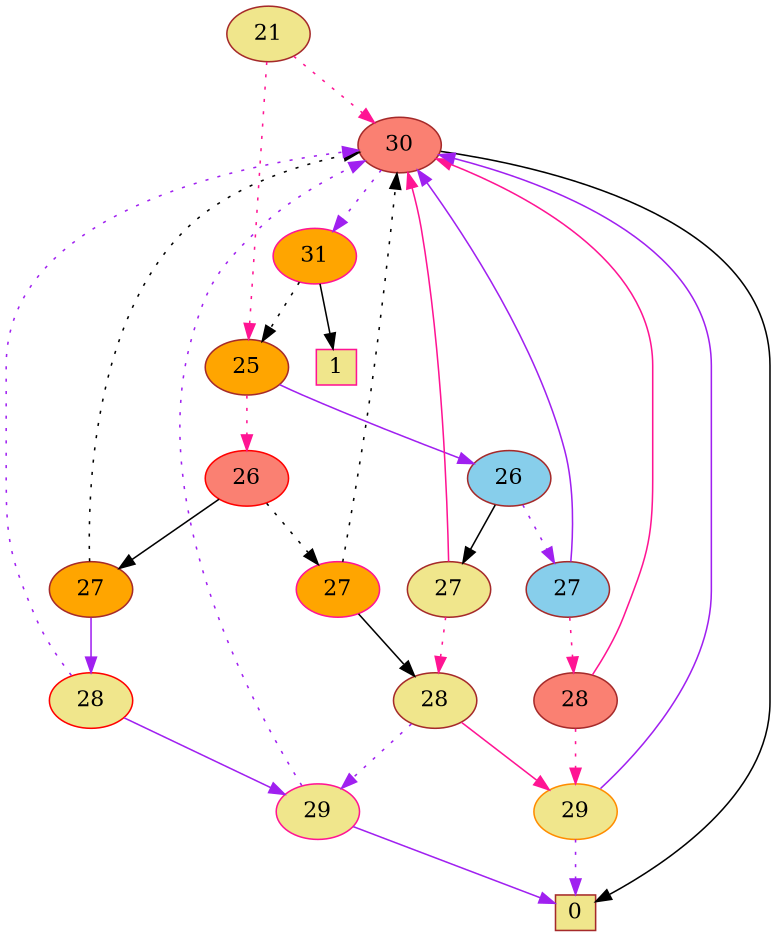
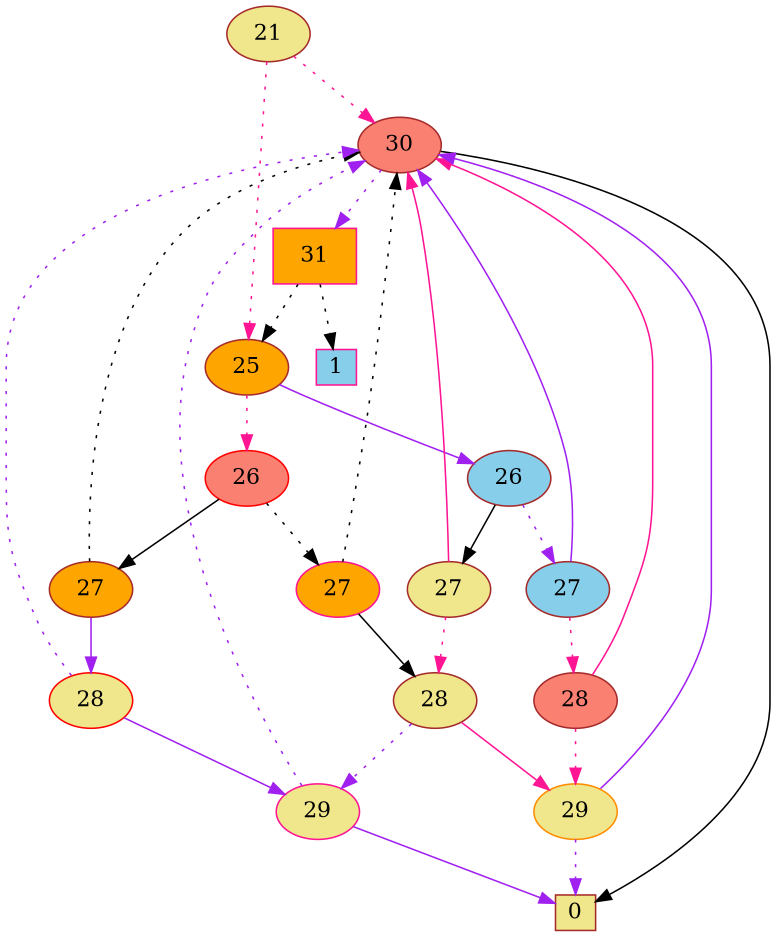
node "31": shape ellipse -> box
edge "31" -> "1": style filled -> dotted
node "1": fillcolor khaki -> skyblue
